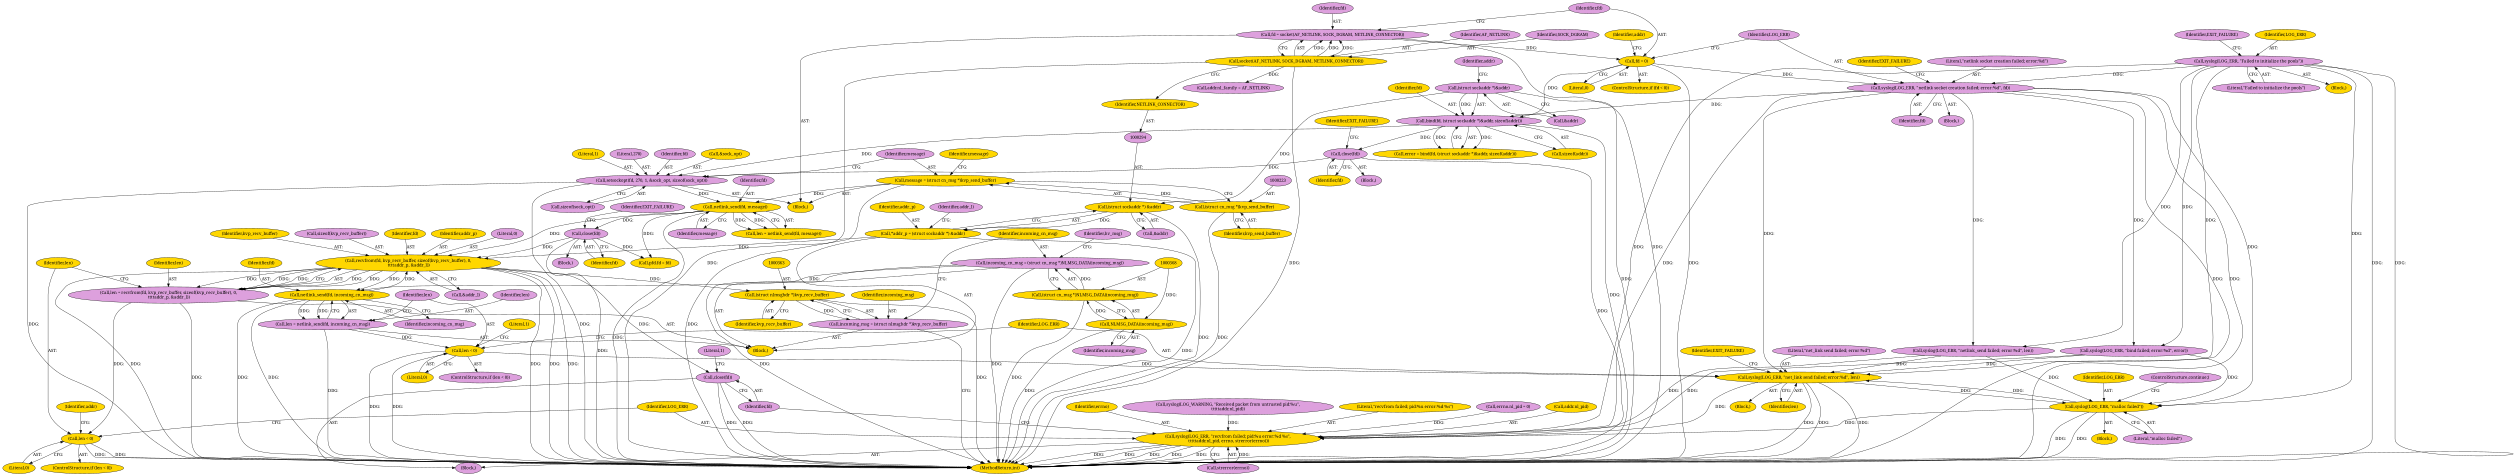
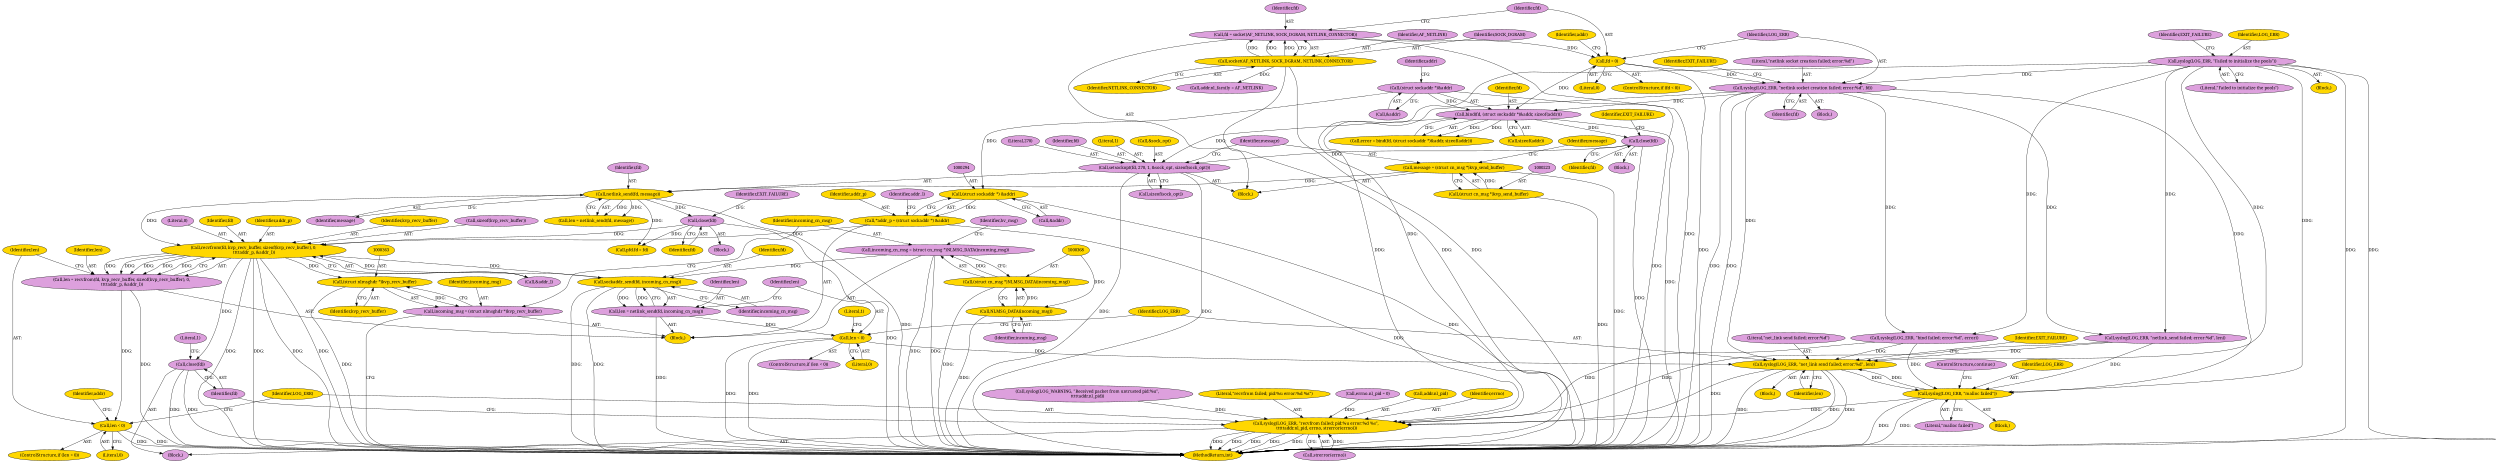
edge "(Identifier,NETLINK_CONNECTOR)" -> "1000294": now "(Identifier,NETLINK_CONNECTOR)" -> "(Call,socket(AF_NETLINK, SOCK_DGRAM, NETLINK_CONNECTOR))"
edge "(Call,setsockopt(fd, 270, 1, &sock_opt, sizeof(sock_opt)))" -> "(Call,netlink_send(fd, message))": label "DDG: " -> "AST: "
node "(Identifier,kvp_send_buffer)": removed
node "(Call,netlink_send(fd, incoming_cn_msg))": label "(Call,netlink_send(fd, incoming_cn_msg))" -> "(Call,sockaddr_send(fd, incoming_cn_msg))"
